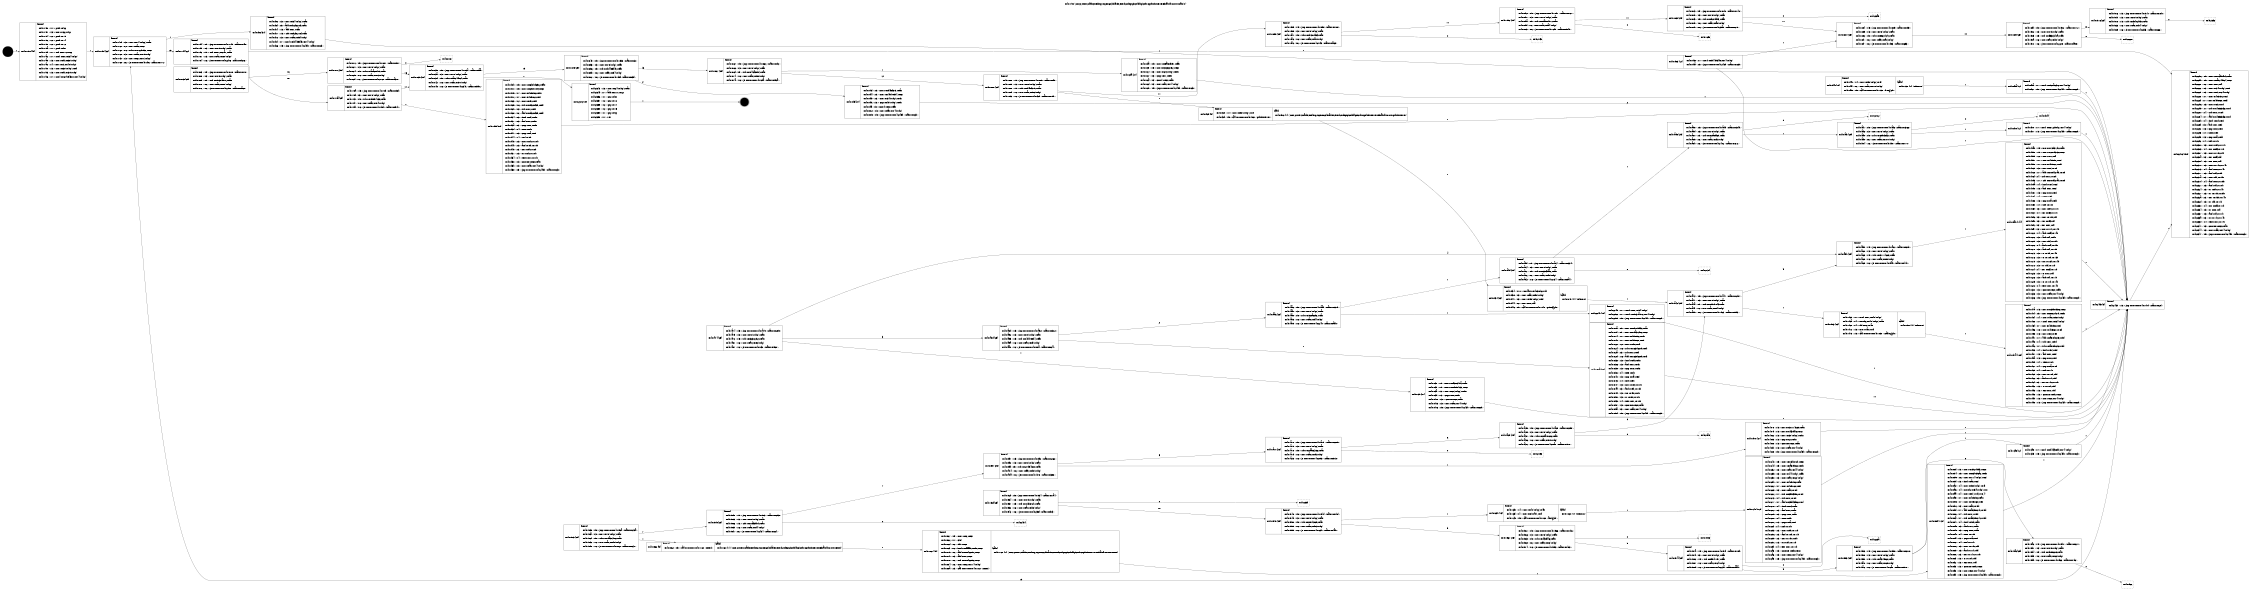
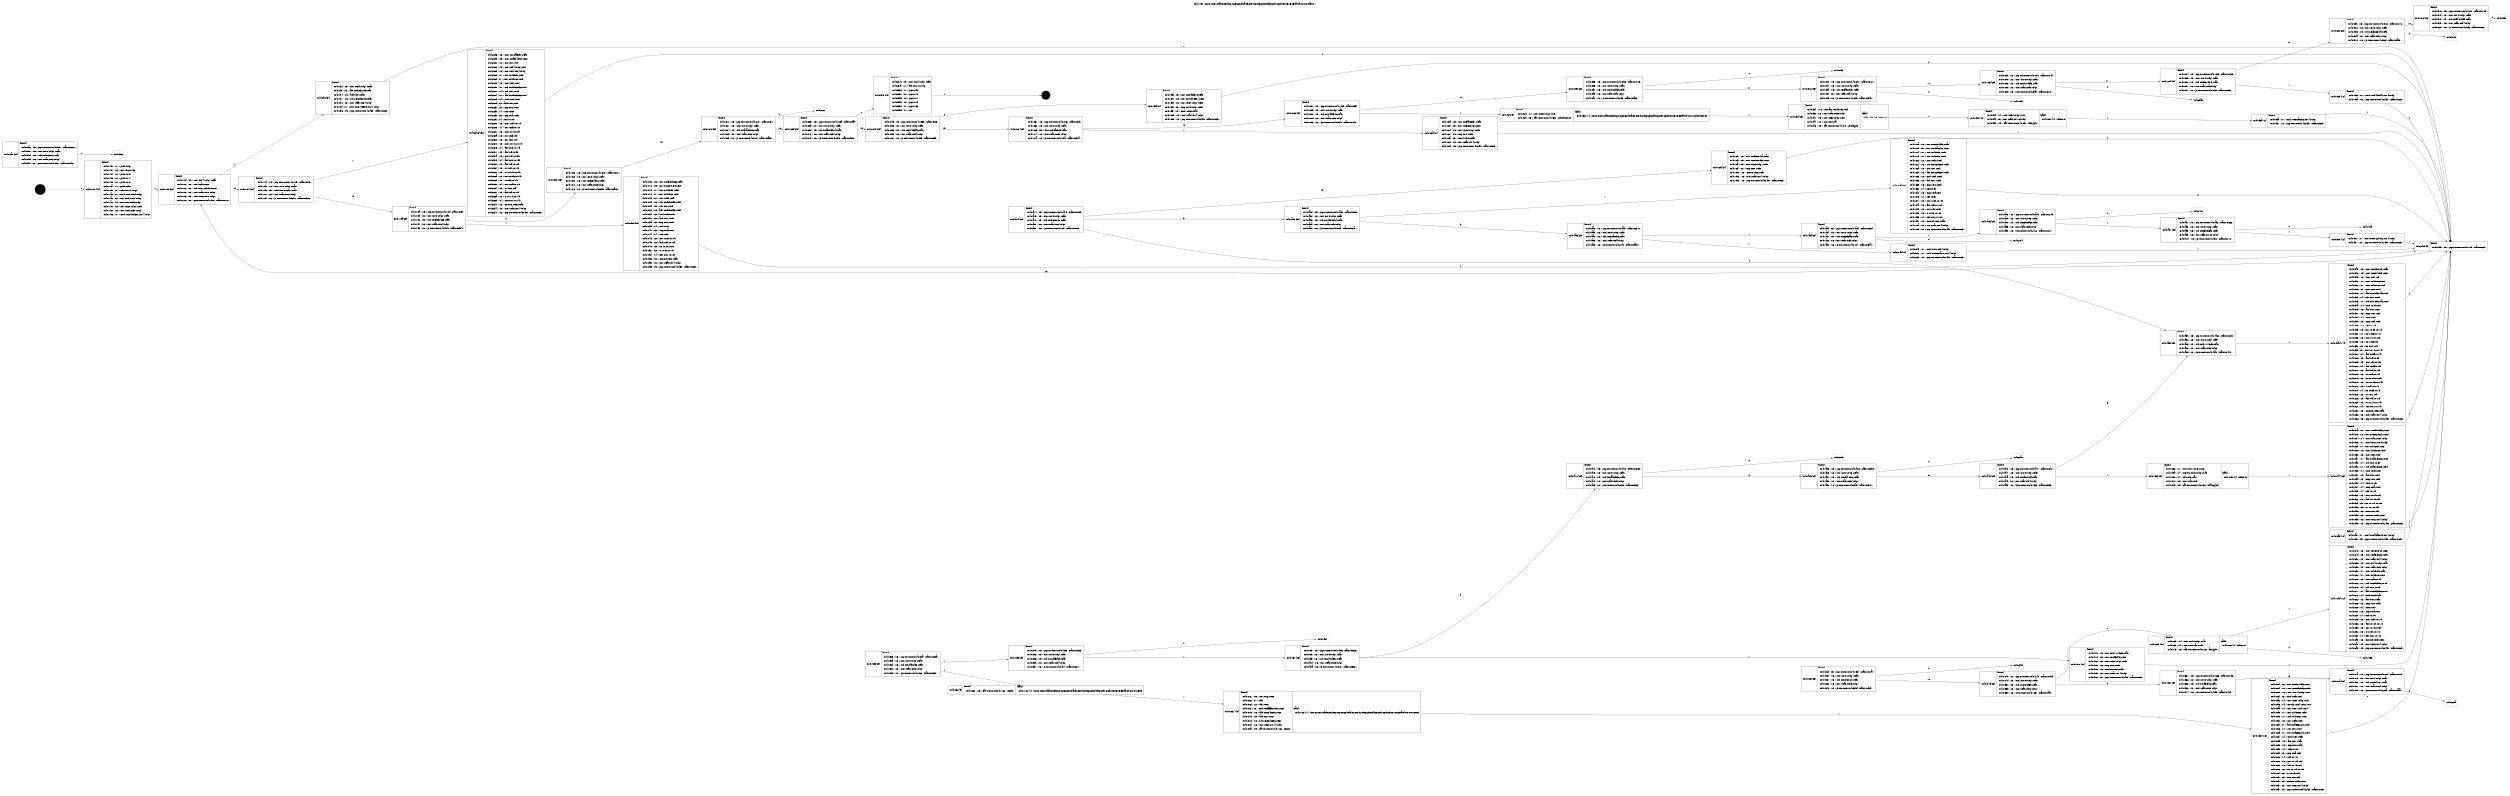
edge "0x401de3 [12]" -> "0x4018e4 [25]": reversed
edge "0x4017ea [25]" -> "0x401835 [25]": now "0x4017ea [25]" -> "0x401803 [25]"
edge "0x40245b [5]" -> "0x4022b6 [150]": reversed
edge "0x401f34 [23]" -> "0x401a42 [25]": now "0x401f34 [23]" -> "0x401f4b [15]"
edge "0x401a74 [25]" -> "0x401cf0 [27]": label " 1" -> " 13"
edge "0x401961 [25]" -> "0x401b93": now "0x401c3b [13]" -> "0x401b93"
node "0x401993 [25]": removed
